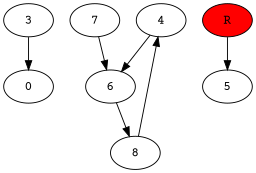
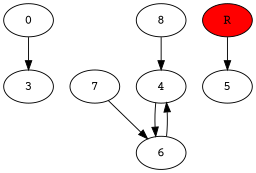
edge "3" -> "0": reversed
edge "6" -> "8": now "6" -> "4"
